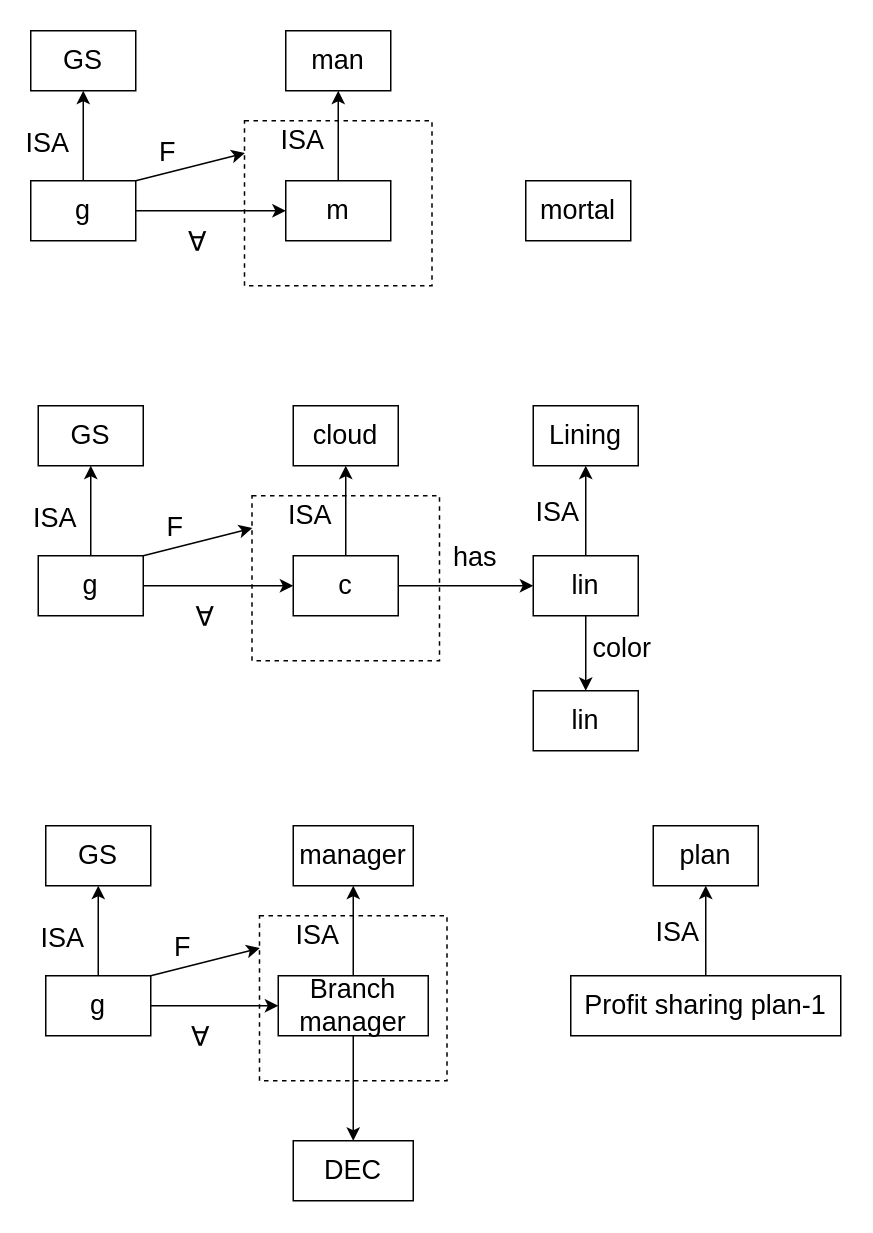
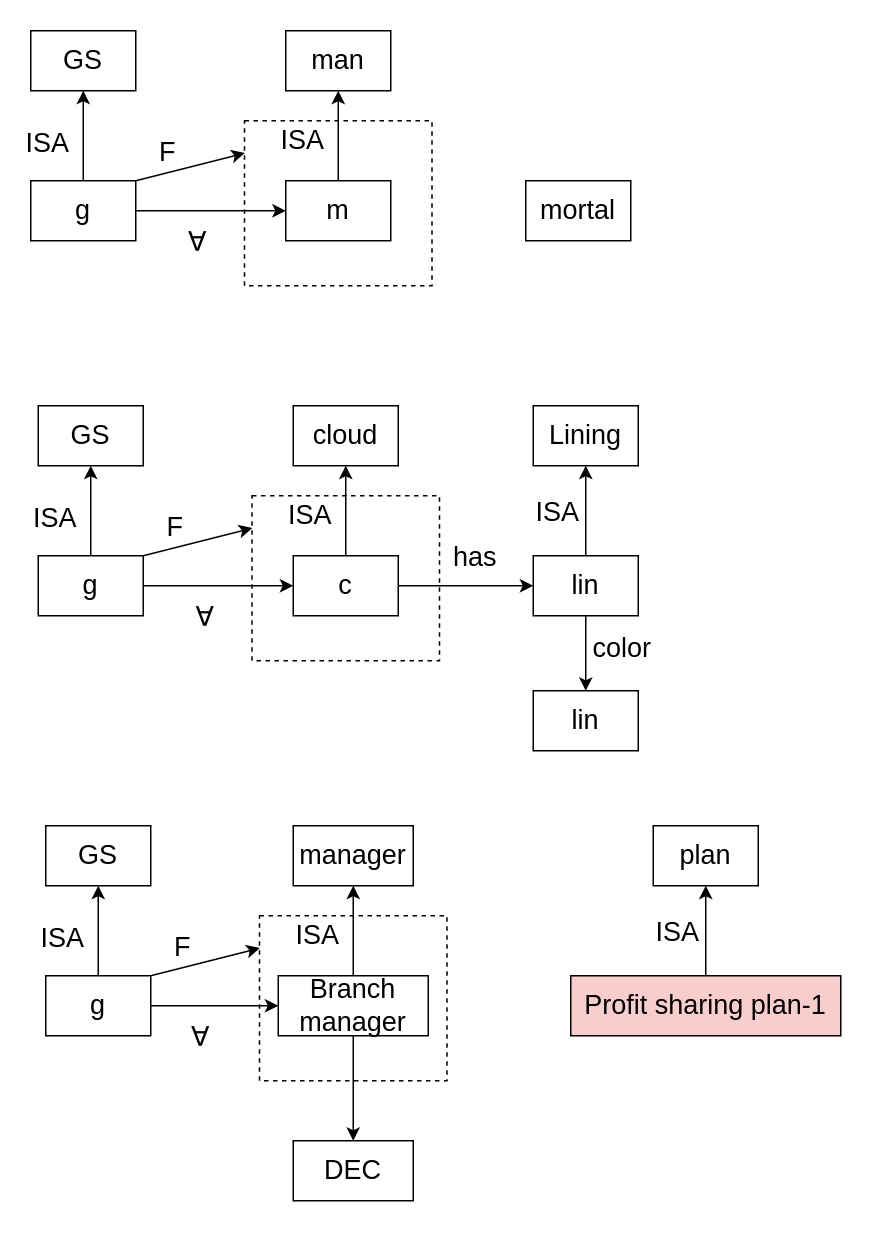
node "Profit sharing plan-1": fillcolor #ffffff -> #f8cecc
